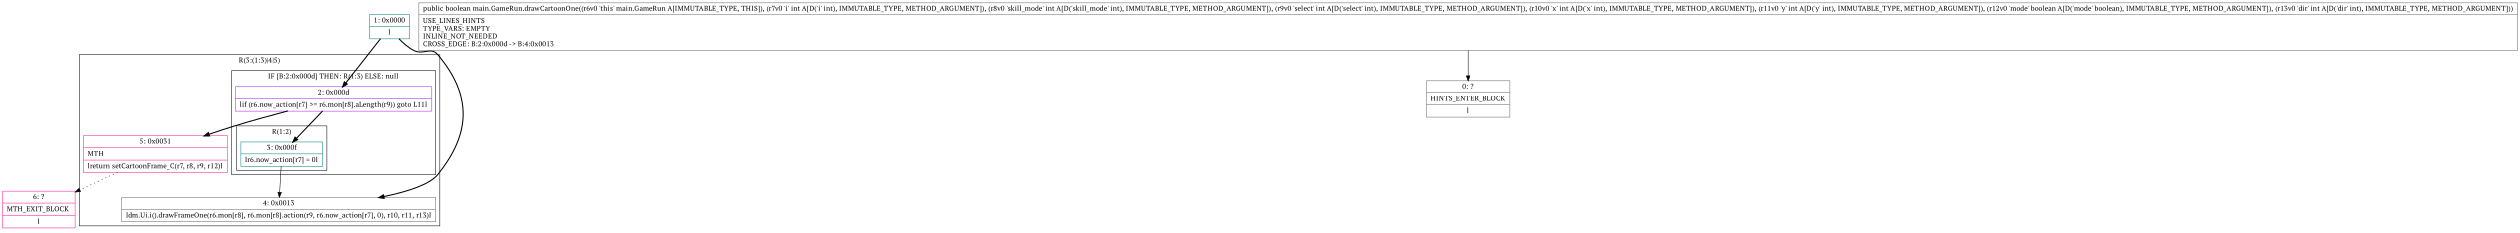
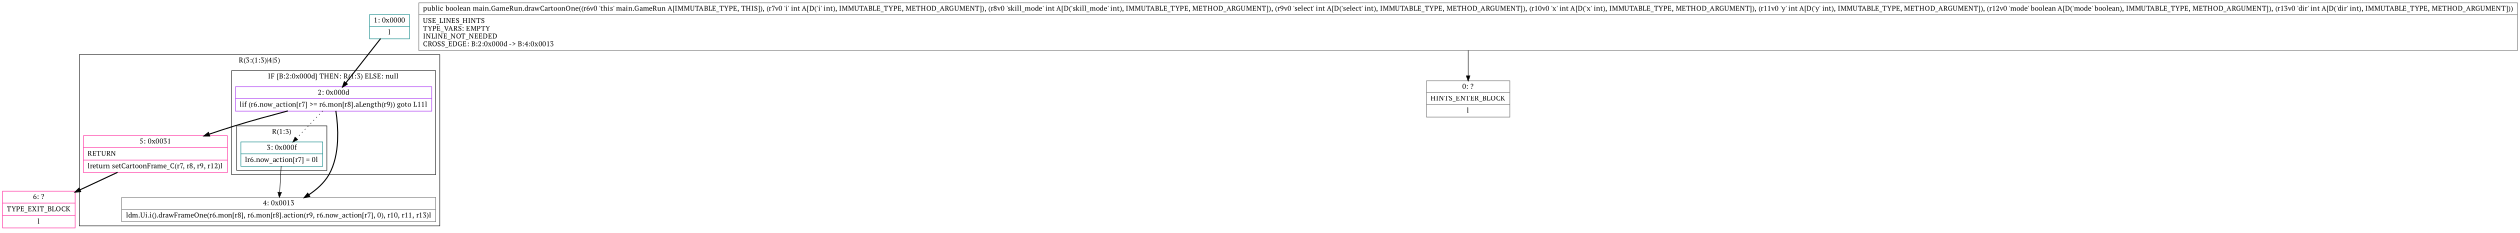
edge "1: 0x0000" -> "4: 0x0013": now "2: 0x000d" -> "4: 0x0013"
edge "2: 0x000d" -> "3: 0x000f": style bold -> dotted
cluster "R(1:2)": label "R(1:2)" -> "R(1:3)"
node "5: 0x0031": text "MTH" -> "RETURN"
edge "5: 0x0031" -> "6: ?": style dotted -> bold
node "6: ?": text "MTH_EXIT_BLOCK" -> "TYPE_EXIT_BLOCK"
